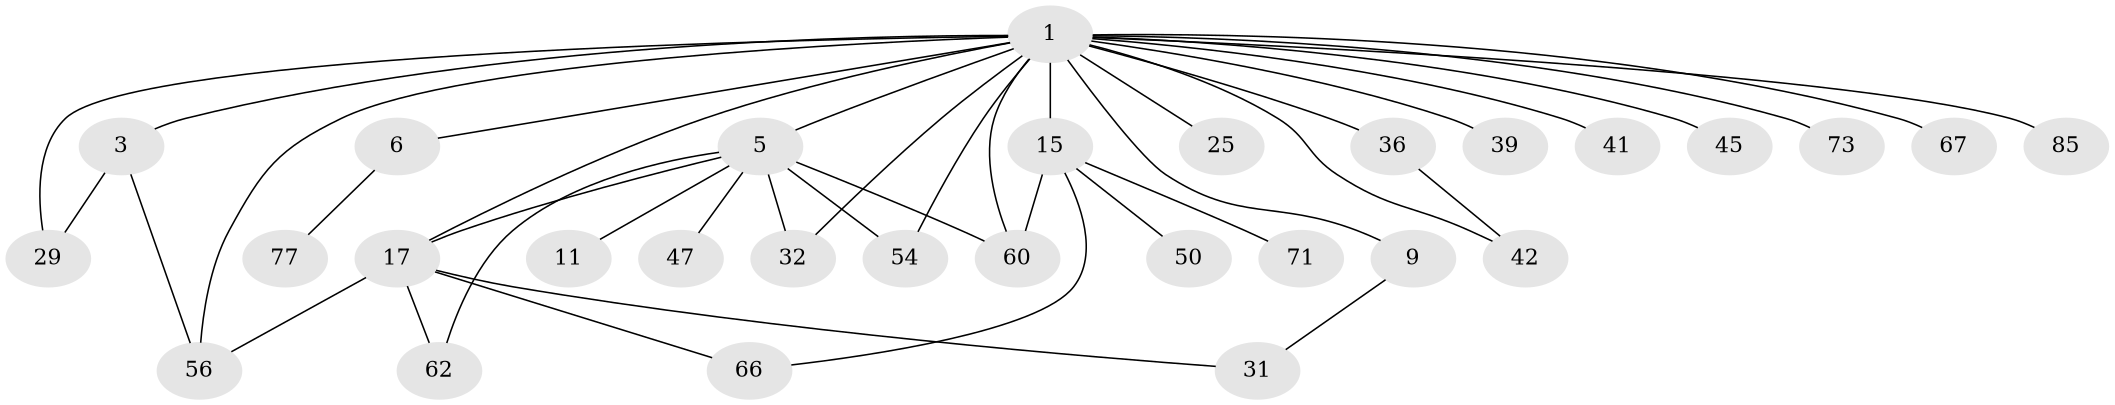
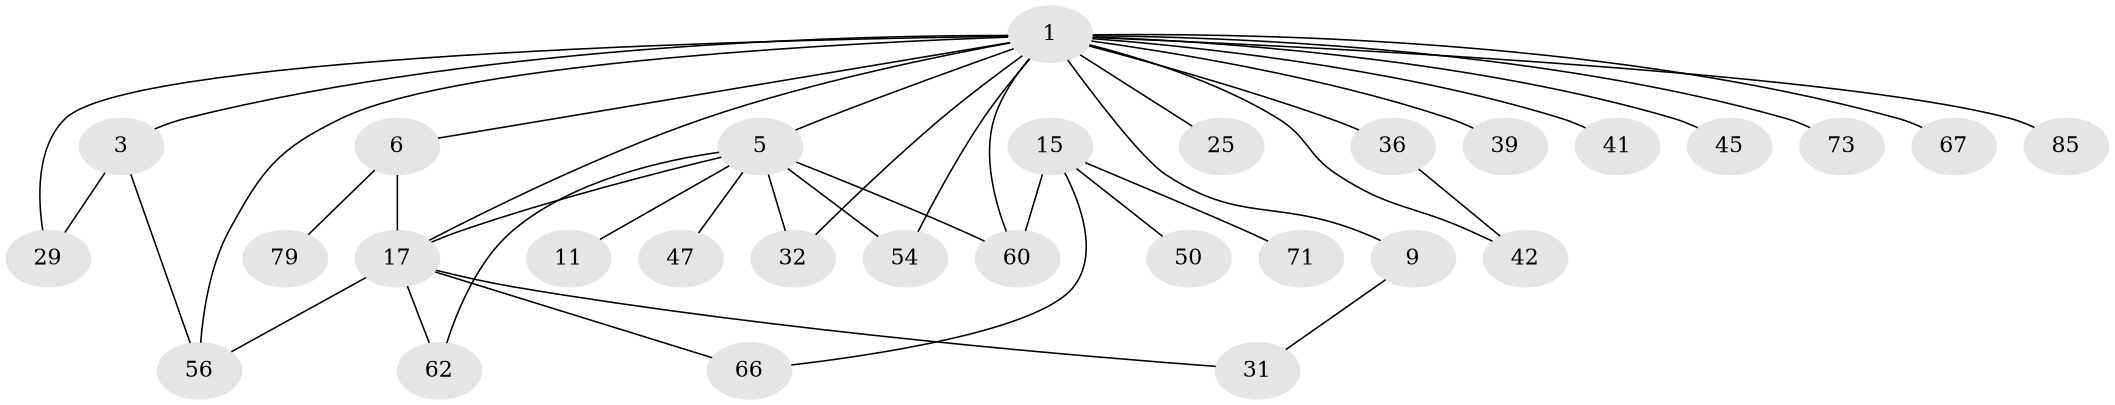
edge "1" -- "15": removed
edge "6" -- "17": added
node "77": label "77" -> "79"
